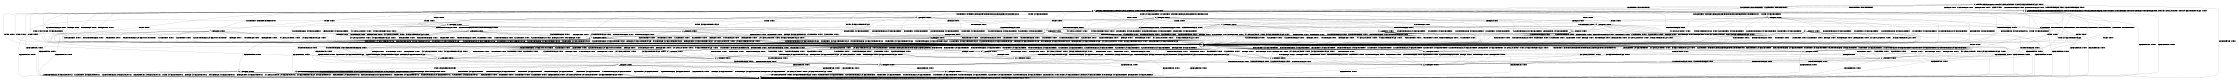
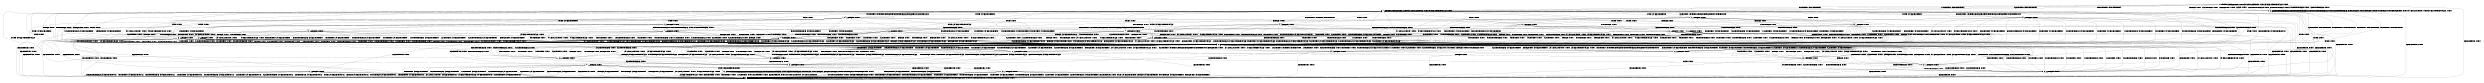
edge "s20" -> "s24": now "s4" -> "s24"
edge "s26" -> "s31": added, label "EMPTY_CERTIFICATE / TIMEOUT"
